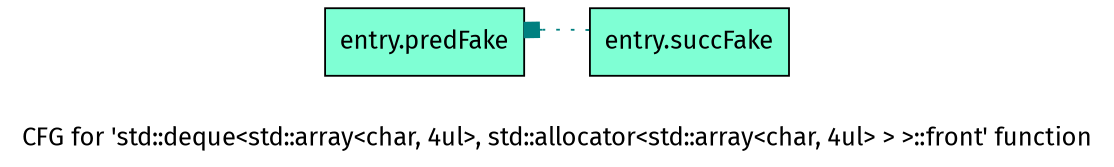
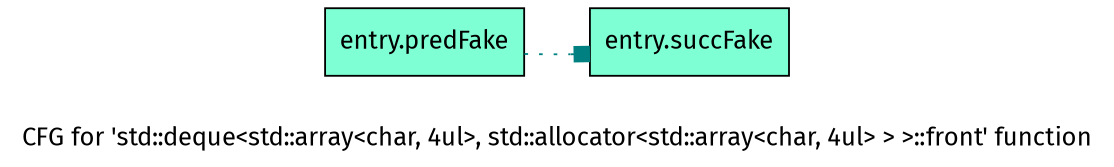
edge "entry.succFake" -> "entry.predFake": reversed
